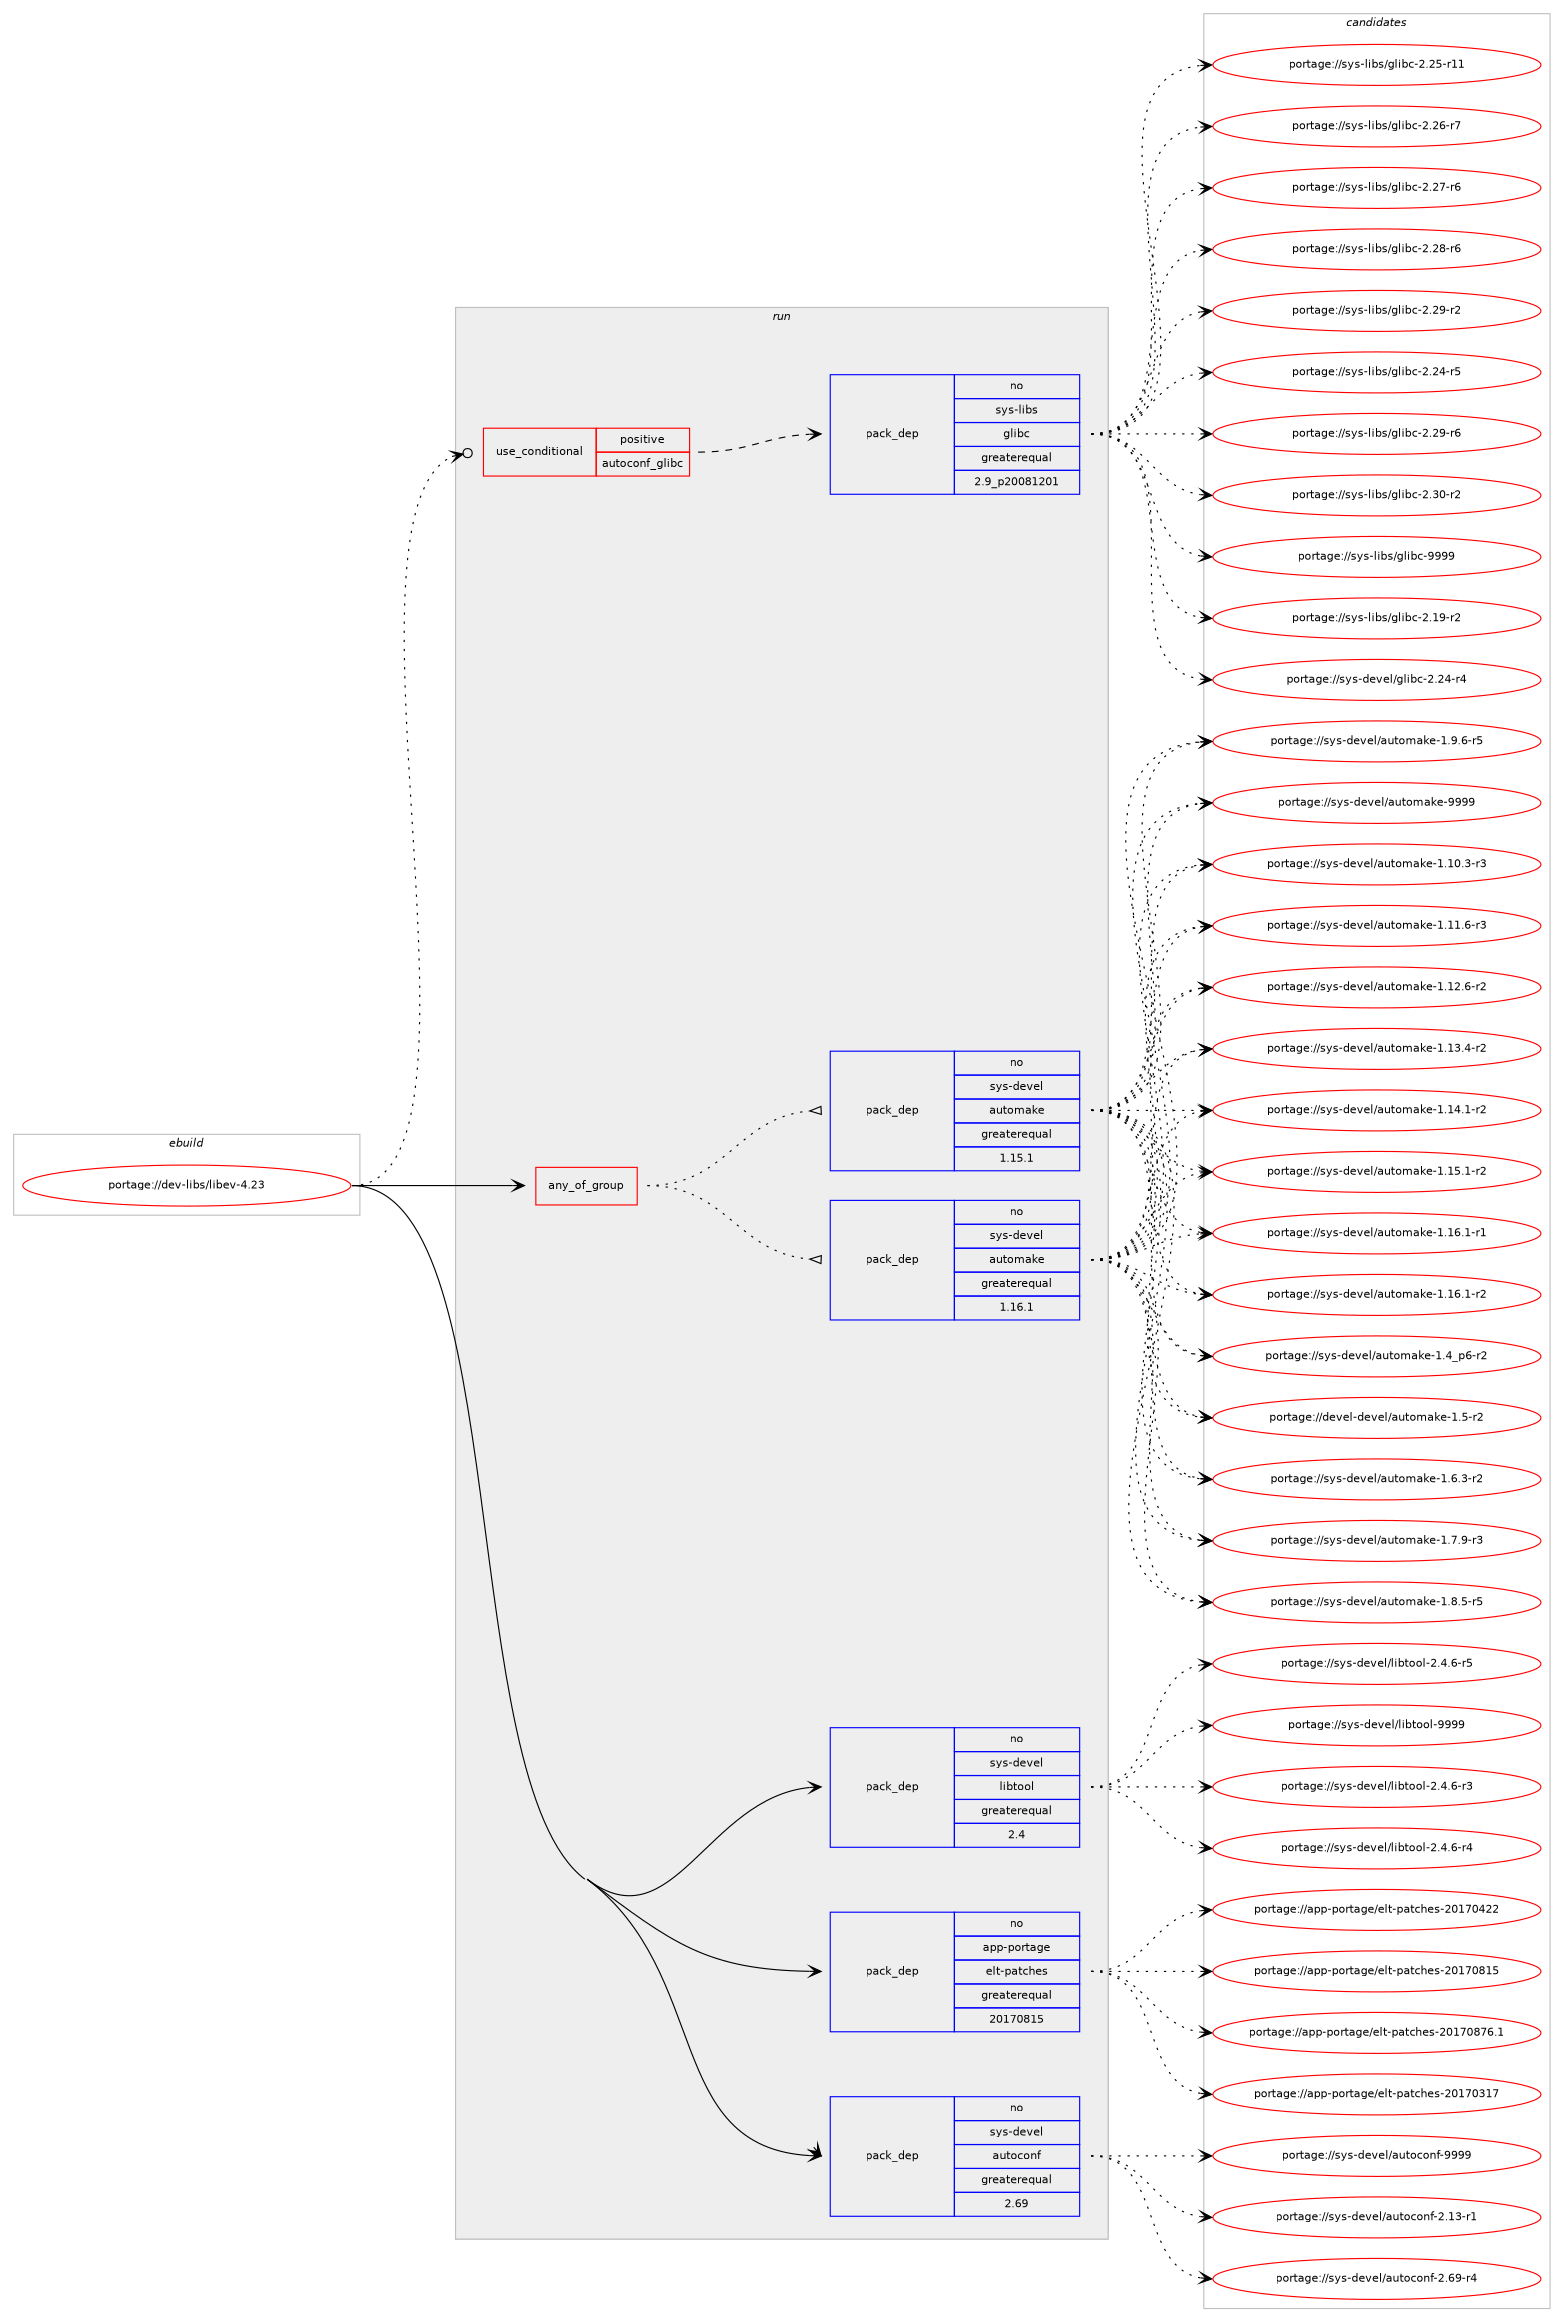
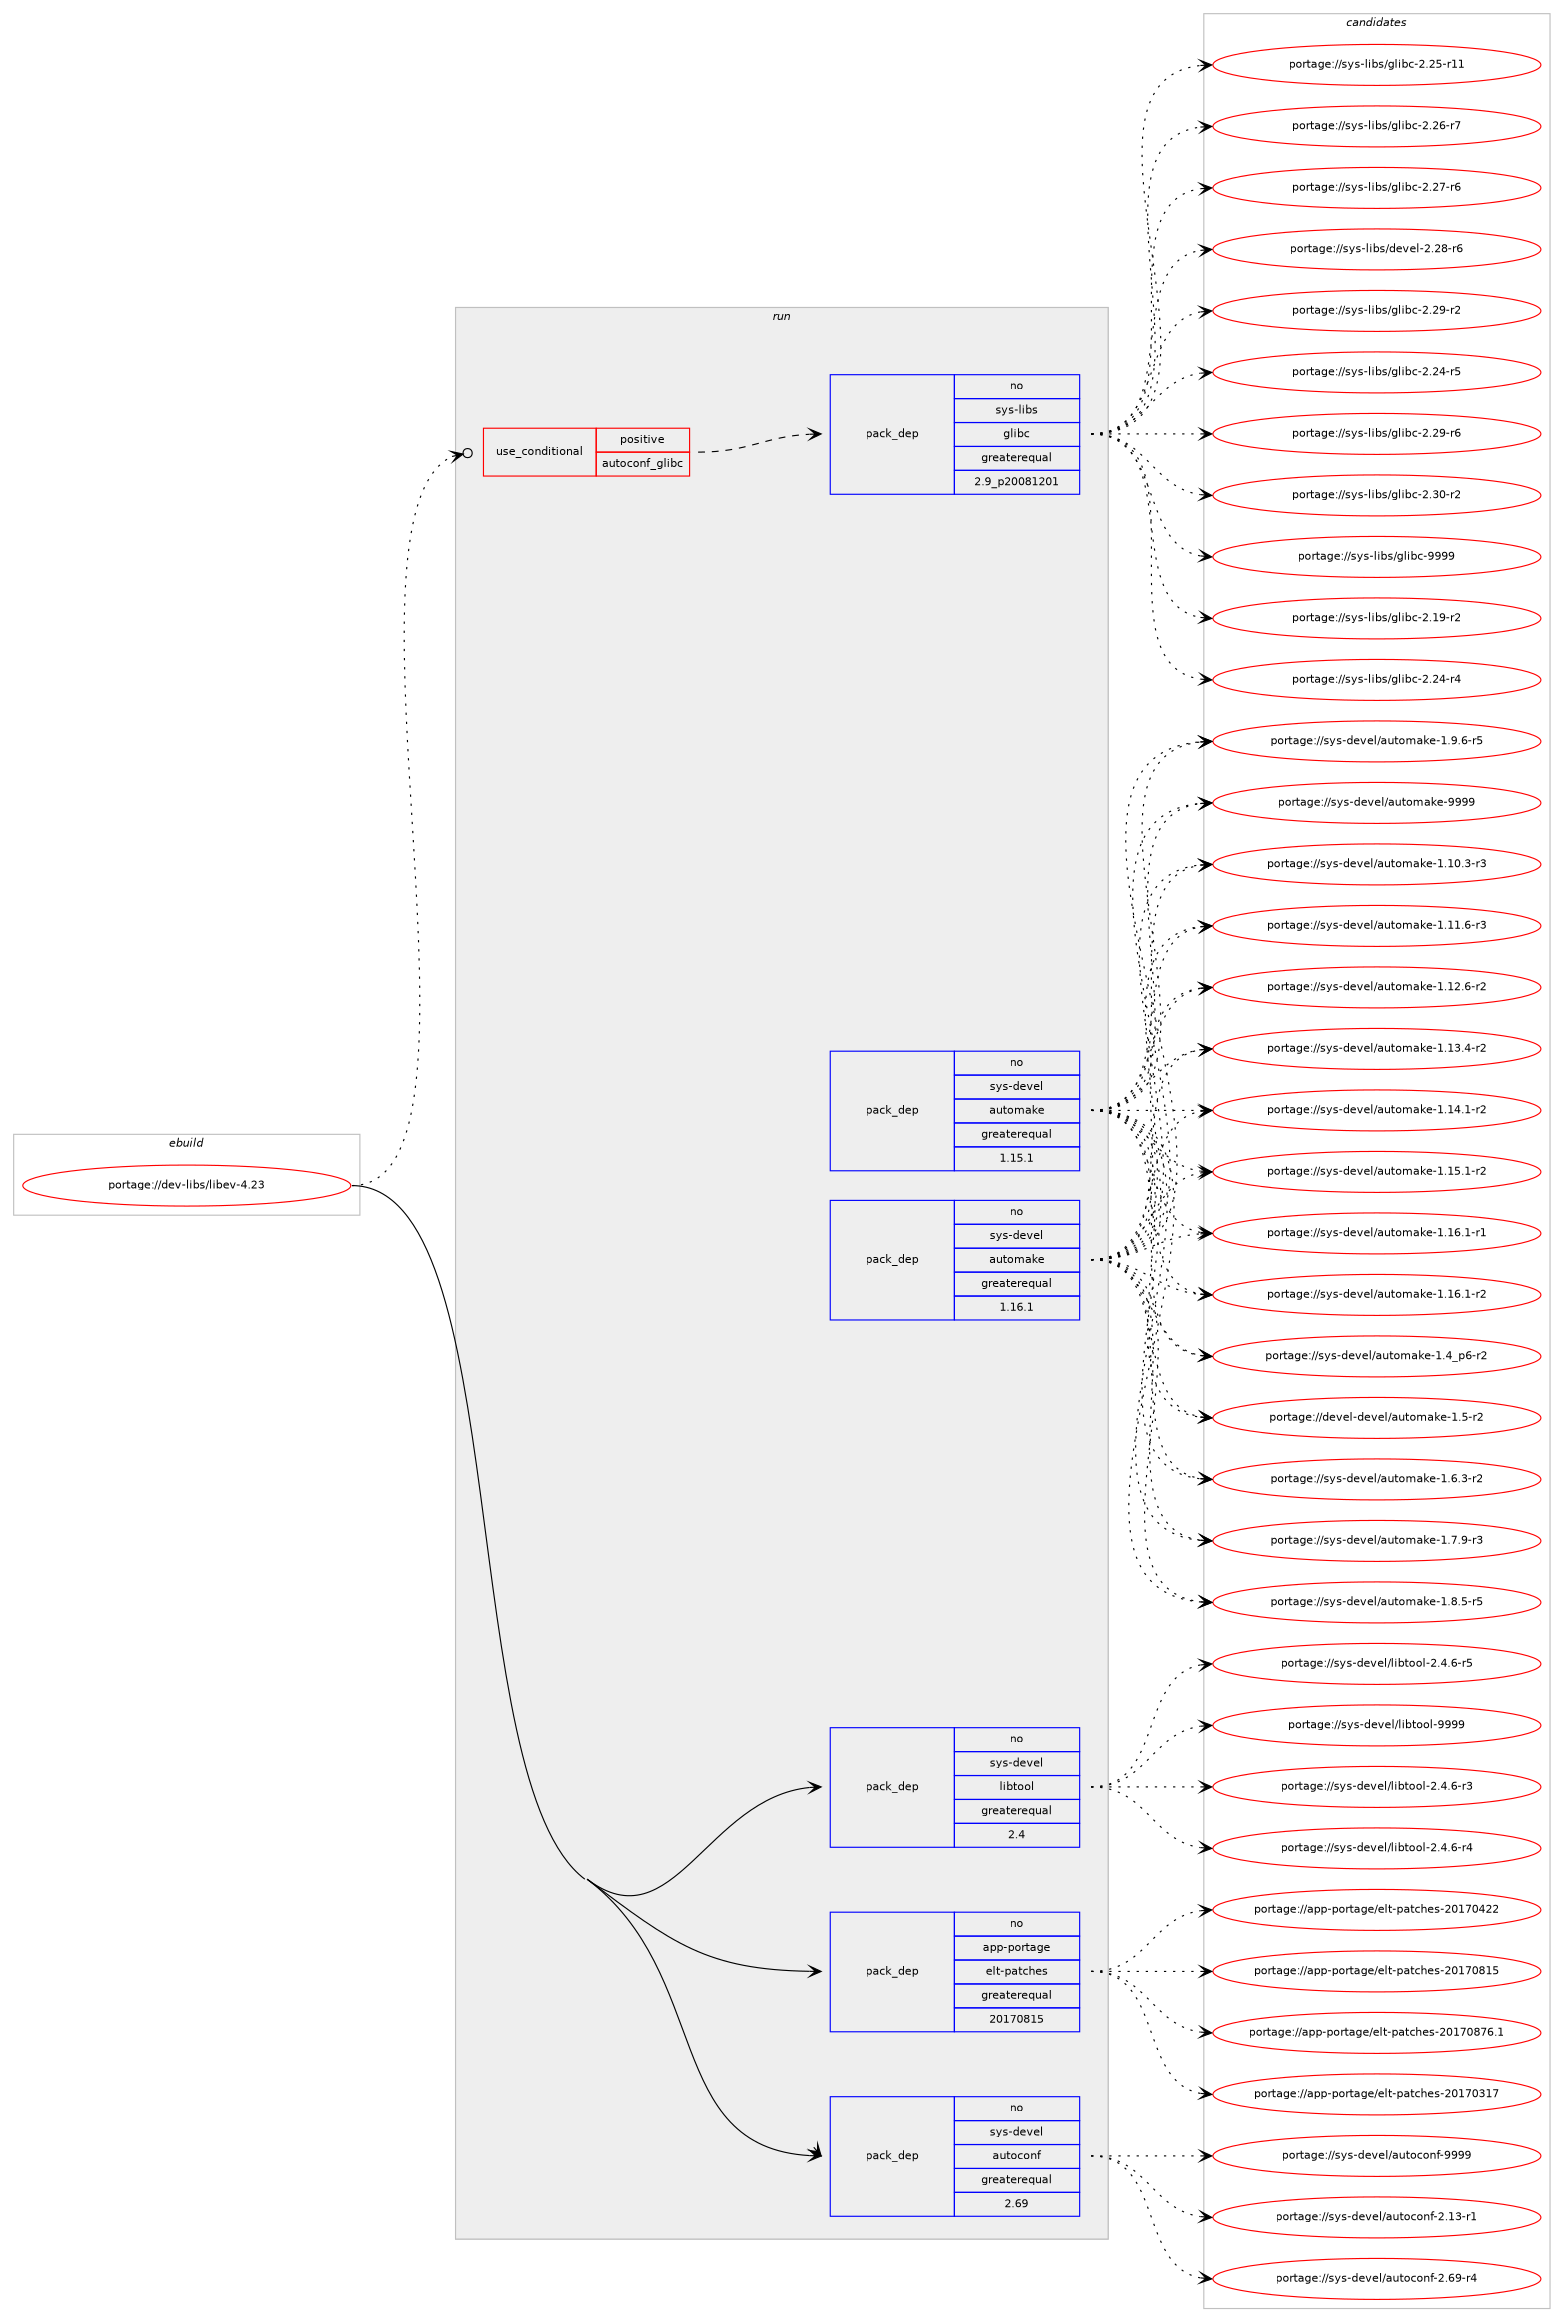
node "portage://sys-libs/glibc-2.28-r6": label "portage://sys-libs/glibc-2.28-r6" -> "portage://sys-libs/devel-2.28-r6"
node "portage://sys-devel/glibc-2.24-r4": label "portage://sys-devel/glibc-2.24-r4" -> "portage://sys-libs/glibc-2.24-r4"
node "any_of_group": removed
